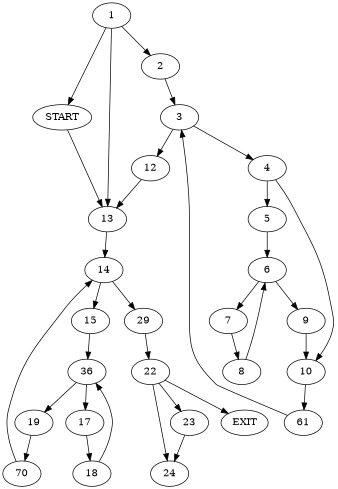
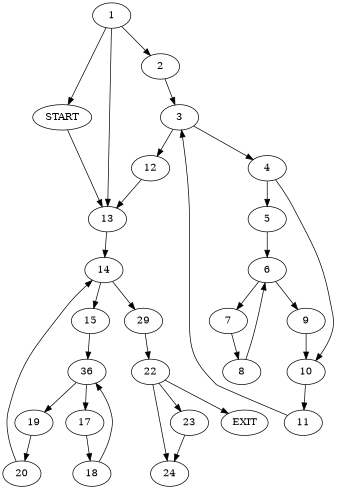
node "61": label "61" -> "11"
node "70": label "70" -> "20"
